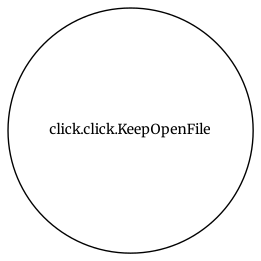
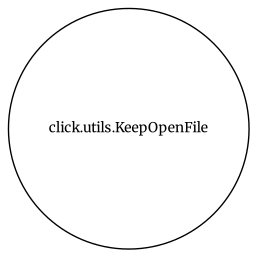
node "click.click.KeepOpenFile": label "click.click.KeepOpenFile" -> "click.utils.KeepOpenFile"
